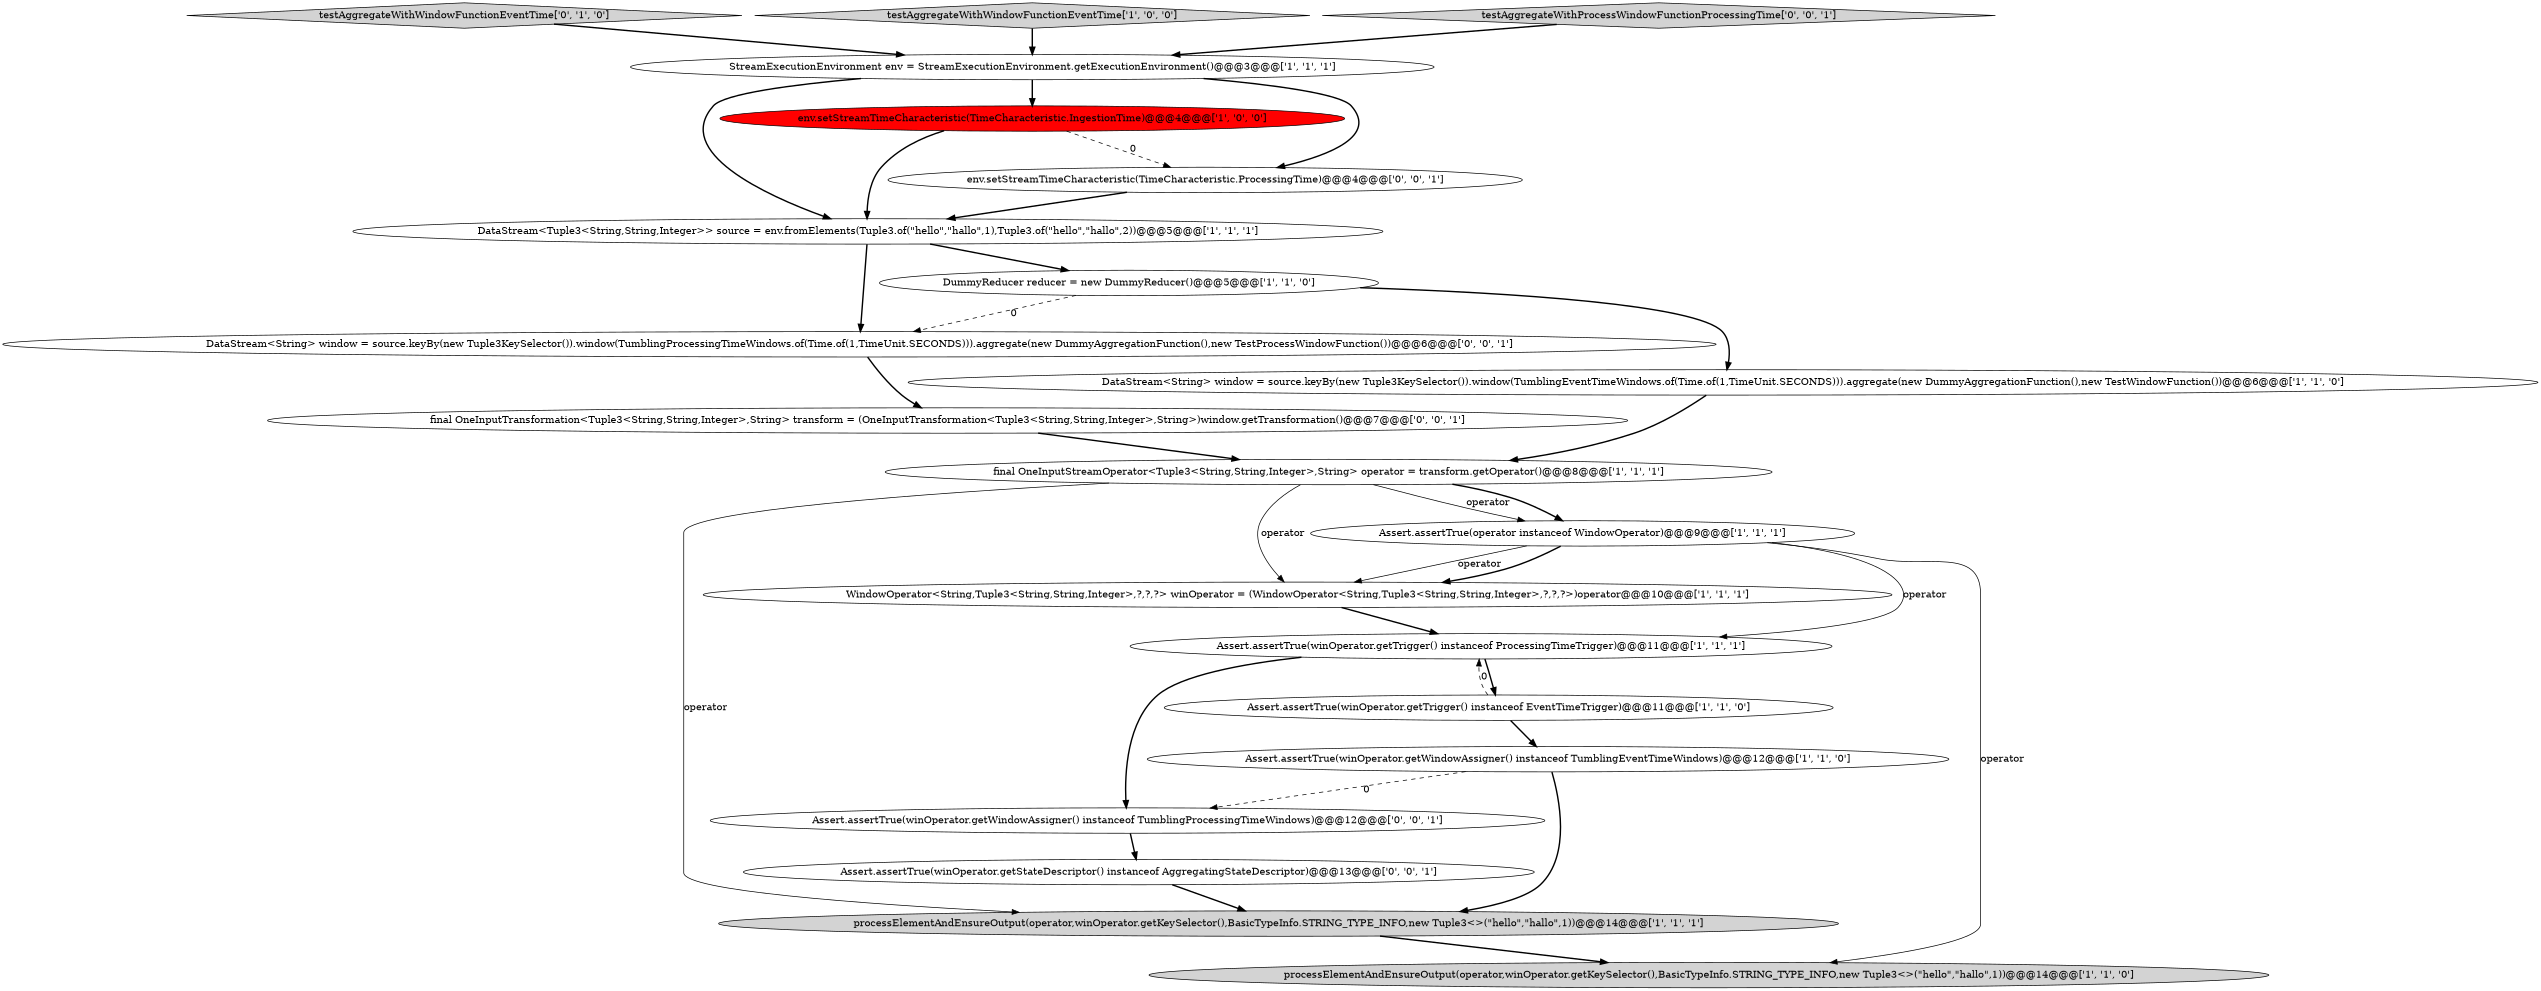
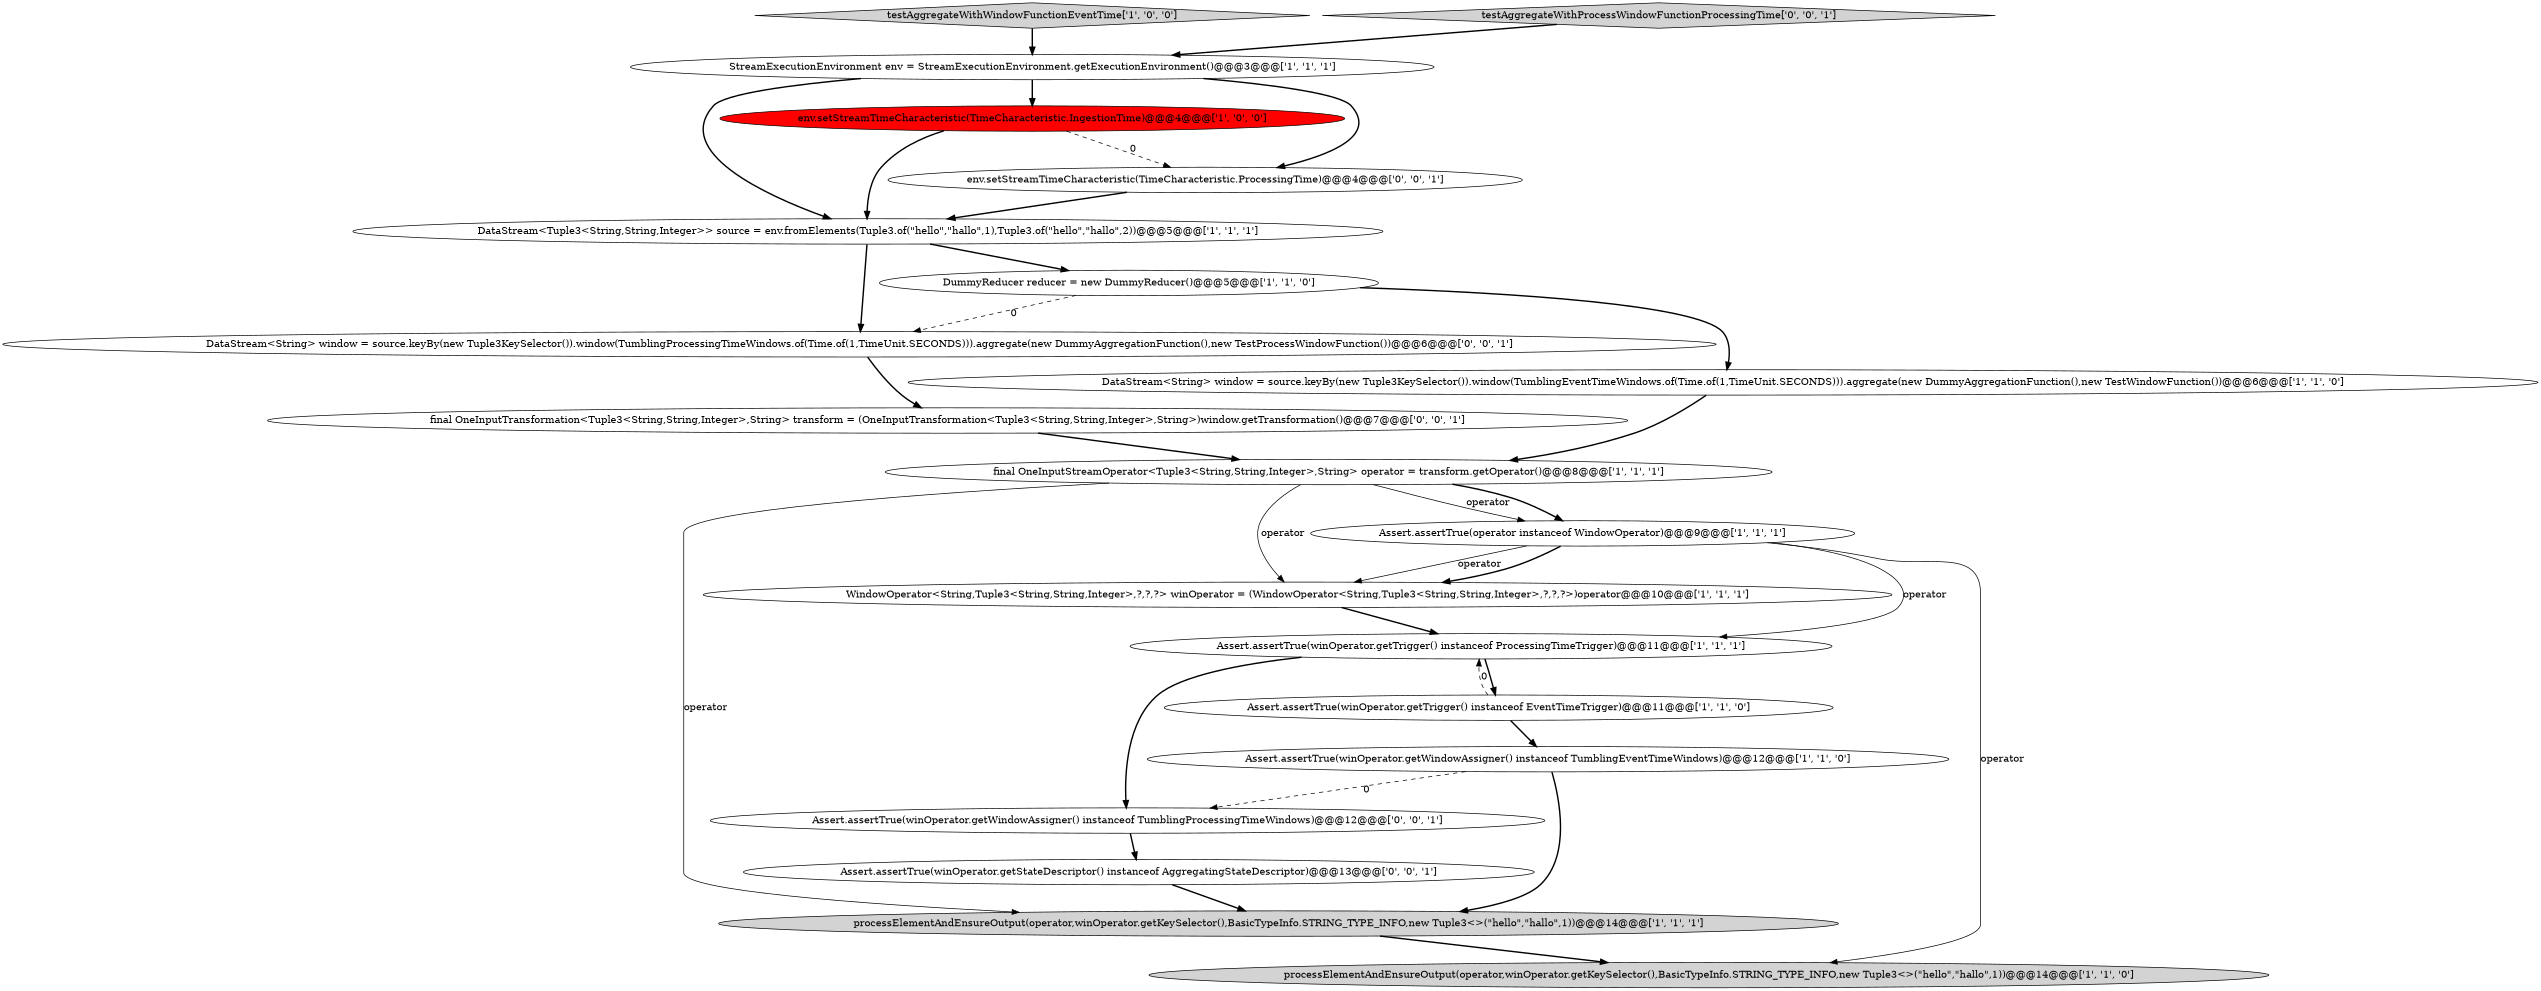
node "testAggregateWithWindowFunctionEventTime['0', '1', '0']": removed
